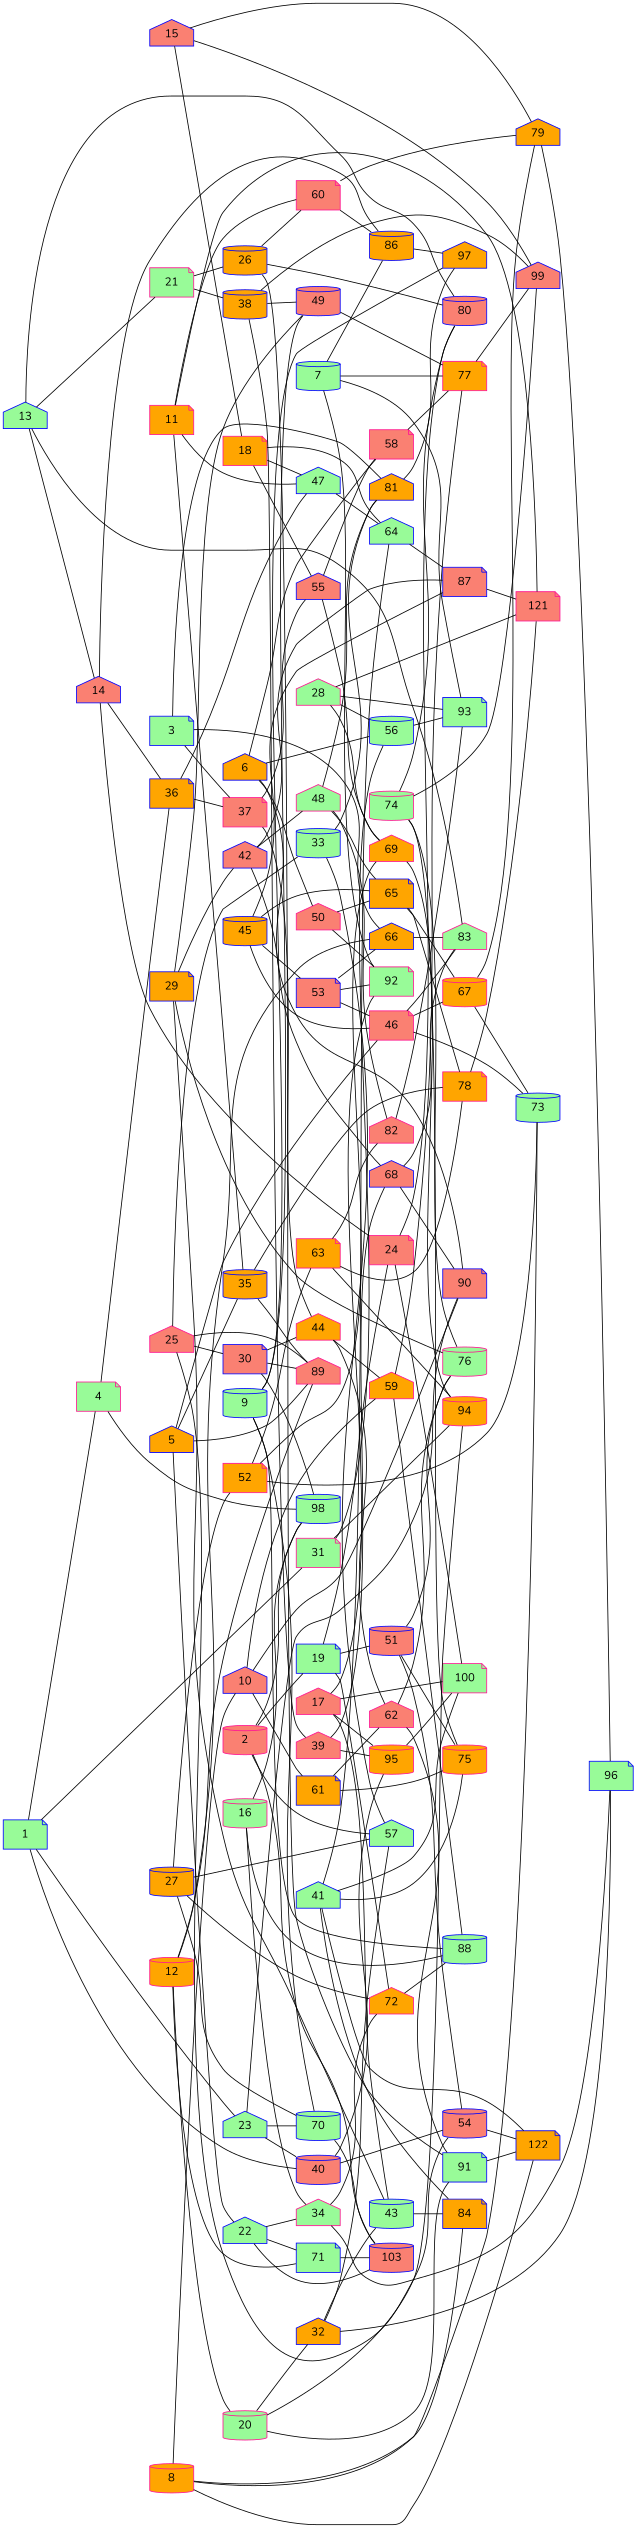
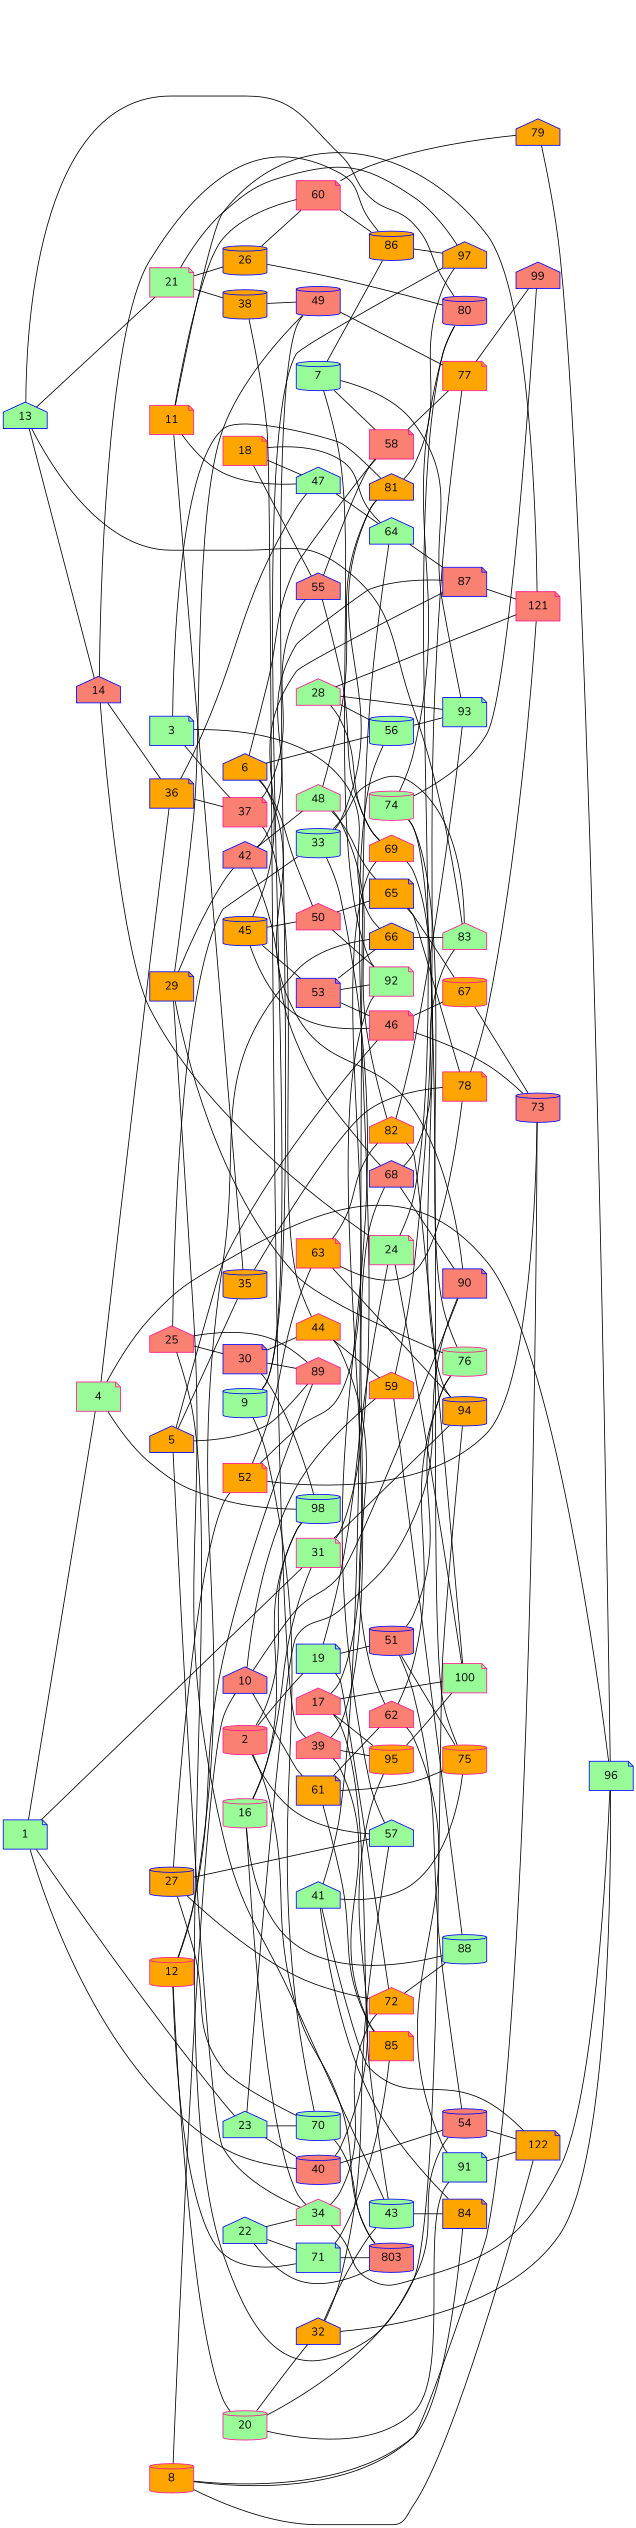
node "15": removed
edge "97" -- "21": added
edge "99" -- "38": removed
edge "7" -- "77": now "7" -- "58"
edge "79" -- "67": removed
edge "65" -- "45": now "50" -- "45"
edge "83" -- "46": now "83" -- "33"
node "73": fillcolor palegreen -> salmon
node "82": fillcolor salmon -> orange
node "24": fillcolor salmon -> palegreen
edge "4" -- "96": added
edge "26" -- "91": removed
edge "35" -- "89": removed
node "94": color deeppink -> blue
edge "9" -- "88": removed
edge "31" -- "16": added
edge "5" -- "22": now "5" -- "34"
edge "100" -- "41": now "100" -- "82"
node "85": added
node "103": label "103" -> "803"
